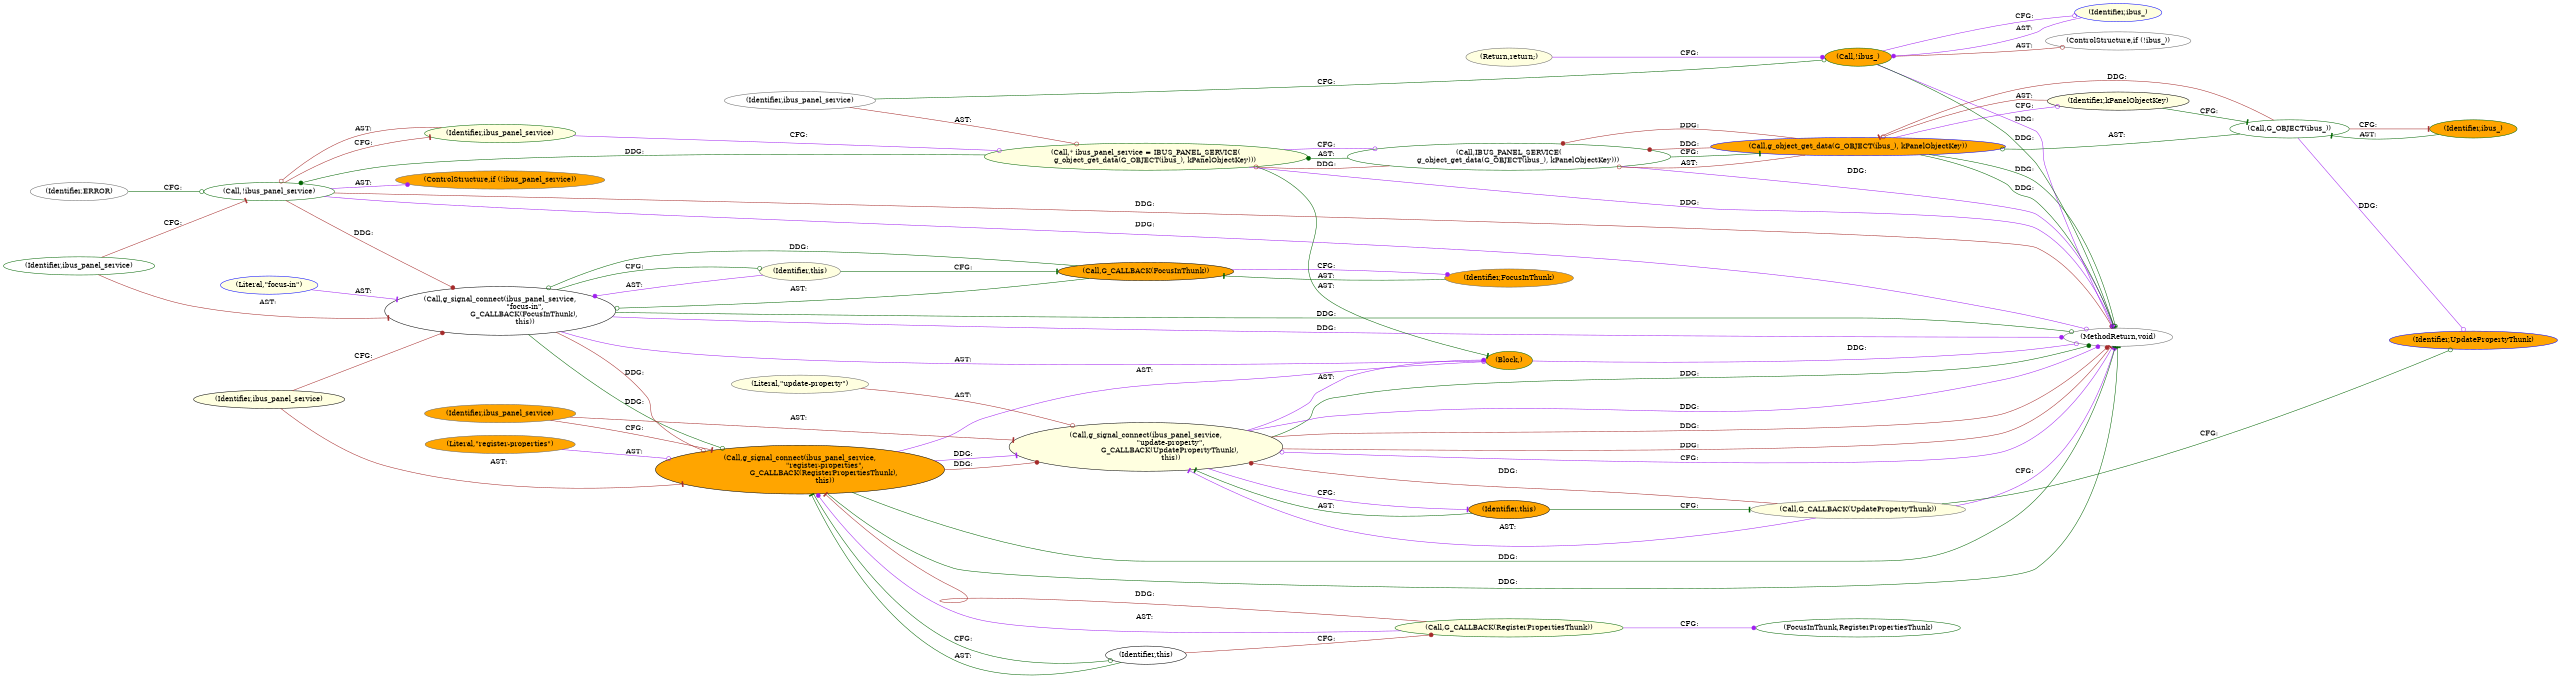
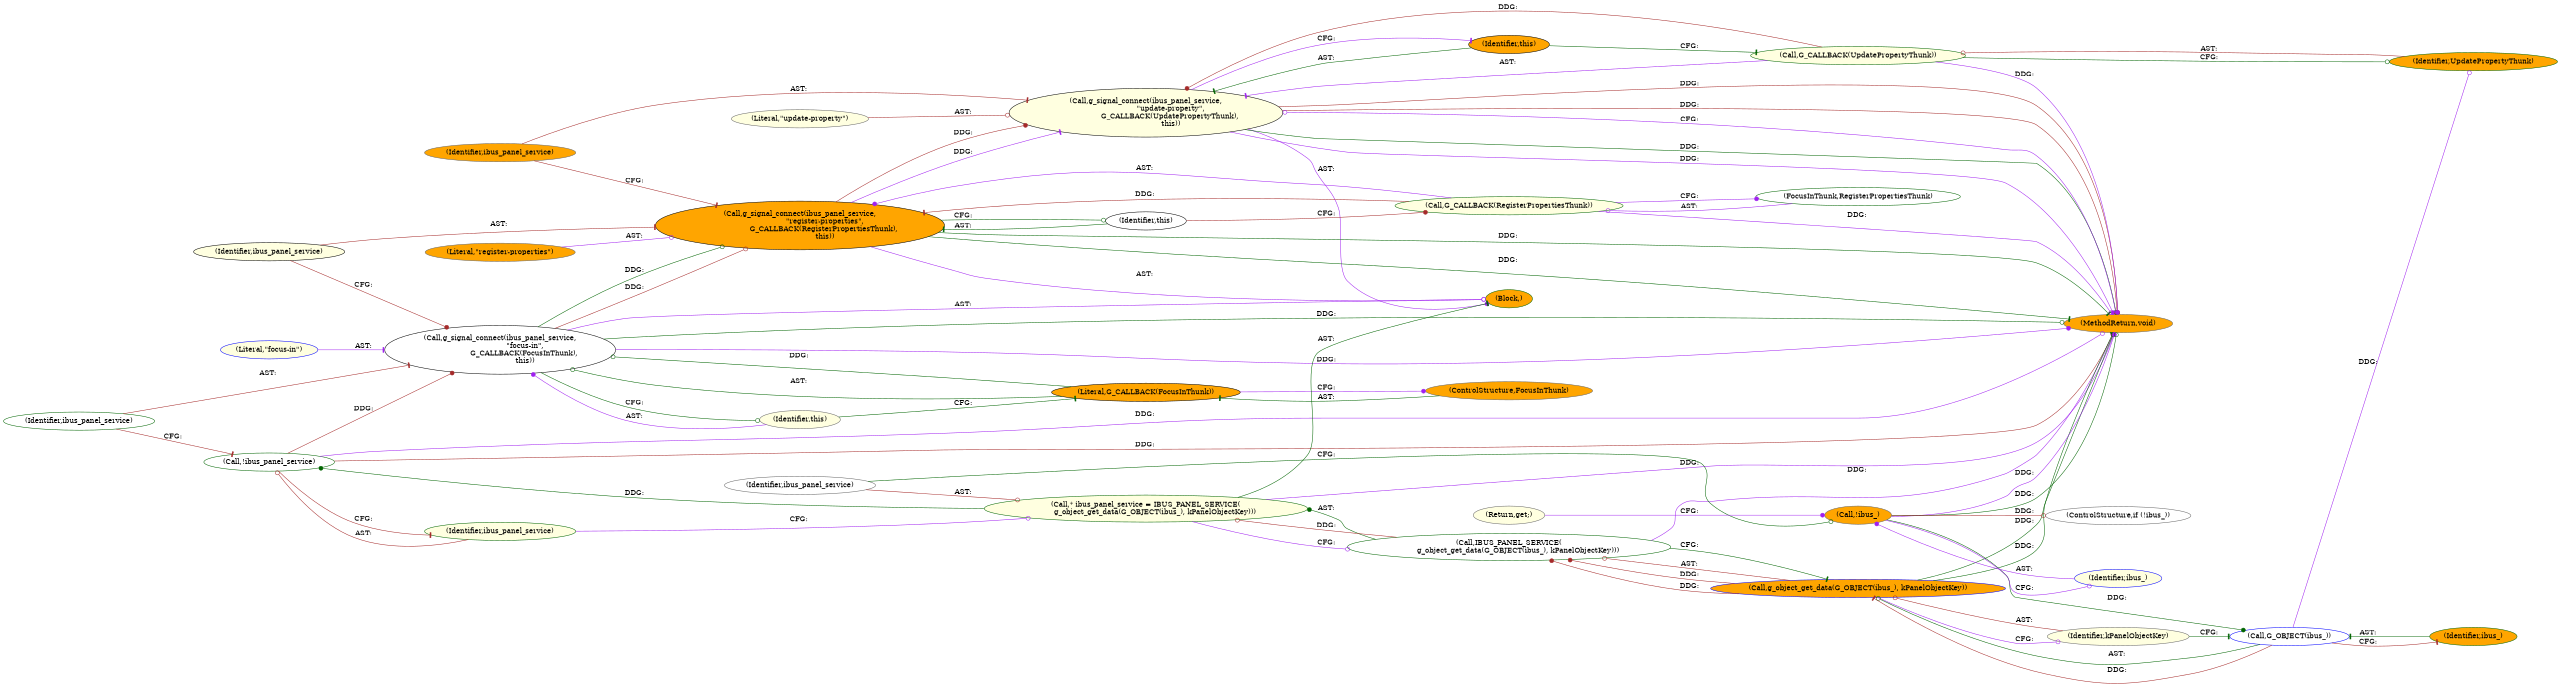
edge "(Call,!ibus_)" -> "(ControlStructure,if (!ibus_))": label "AST: " -> "DDG: "
edge "(Identifier,UpdatePropertyThunk)" -> "(Call,G_CALLBACK(UpdatePropertyThunk))": added, label "AST:"
node "(Return,return;)": label "(Return,return;)" -> "(Return,get;)"
node "(Call,!ibus_)": color darkgreen -> gray40
node "(Identifier,kPanelObjectKey)": color black -> gray40
node "(Call,G_OBJECT(ibus_))": color darkgreen -> blue
node "(ControlStructure,if (!ibus_panel_service))": removed
node "(Identifier,ERROR)": removed
edge "(FocusInThunk,RegisterPropertiesThunk)" -> "(Call,G_CALLBACK(RegisterPropertiesThunk))": added, label "AST:"
node "(Call,G_CALLBACK(FocusInThunk))": label "(Call,G_CALLBACK(FocusInThunk))" -> "(Literal,G_CALLBACK(FocusInThunk))"
node "(Identifier,FocusInThunk)": label "(Identifier,FocusInThunk)" -> "(ControlStructure,FocusInThunk)"
node "(MethodReturn,void)": fillcolor white -> orange
node "(Identifier,UpdatePropertyThunk)": color blue -> darkgreen
edge "(Block,)" -> "(MethodReturn,void)": now "(Call,G_CALLBACK(RegisterPropertiesThunk))" -> "(MethodReturn,void)"
edge "(Call,G_CALLBACK(UpdatePropertyThunk))" -> "(MethodReturn,void)": label "CFG: " -> "DDG: "
node "(Call,G_CALLBACK(UpdatePropertyThunk))": color gray40 -> darkgreen
edge "(Call,!ibus_)" -> "(Call,G_OBJECT(ibus_))": added, label "DDG:"
